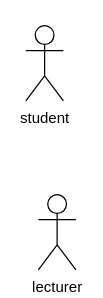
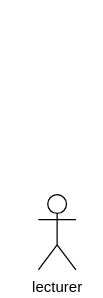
node "student": removed
